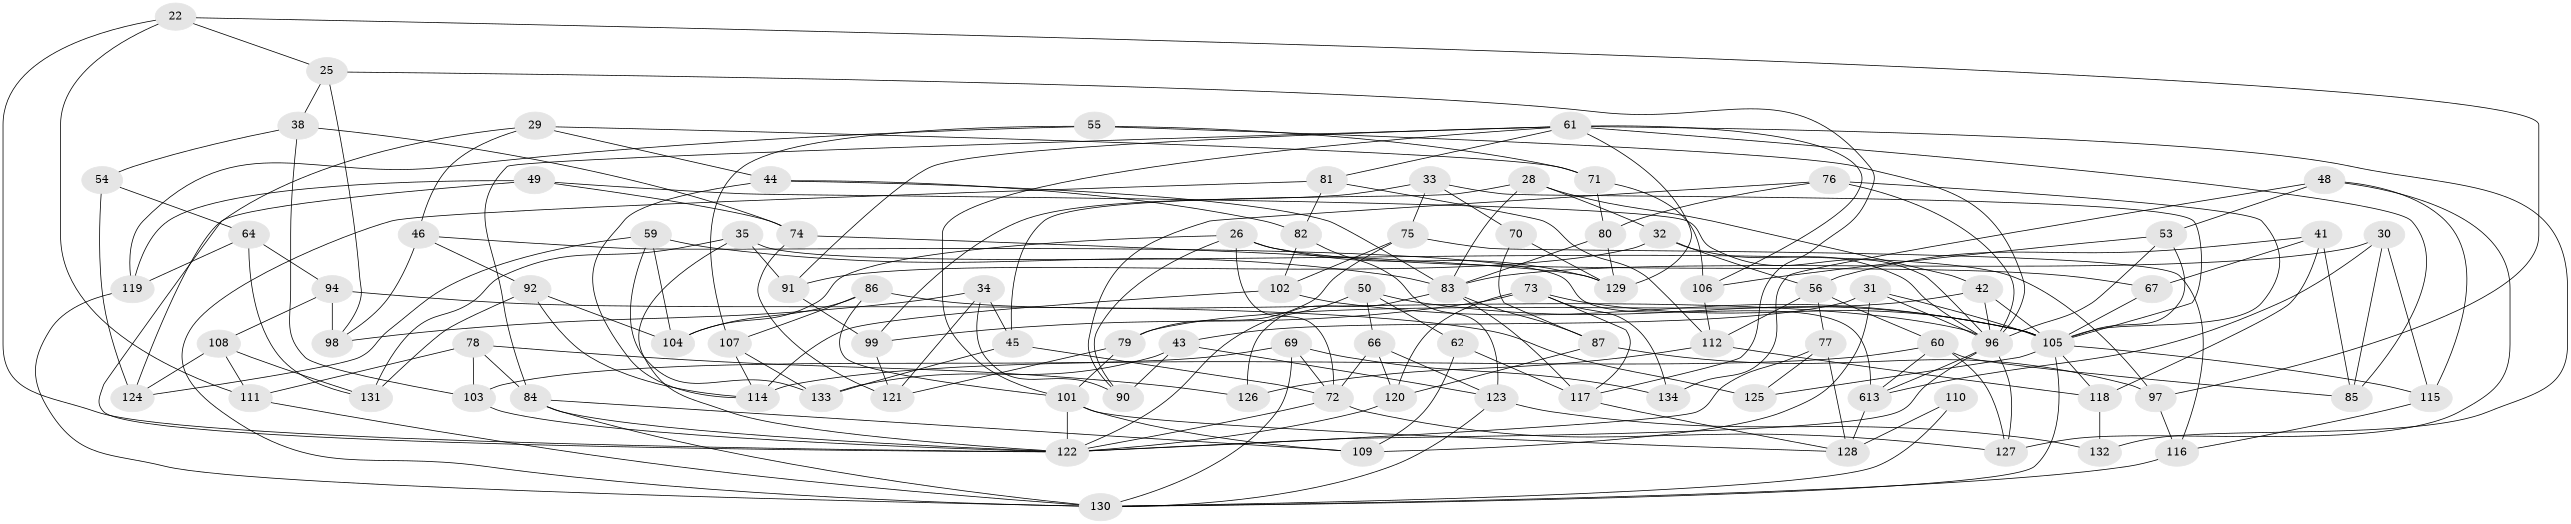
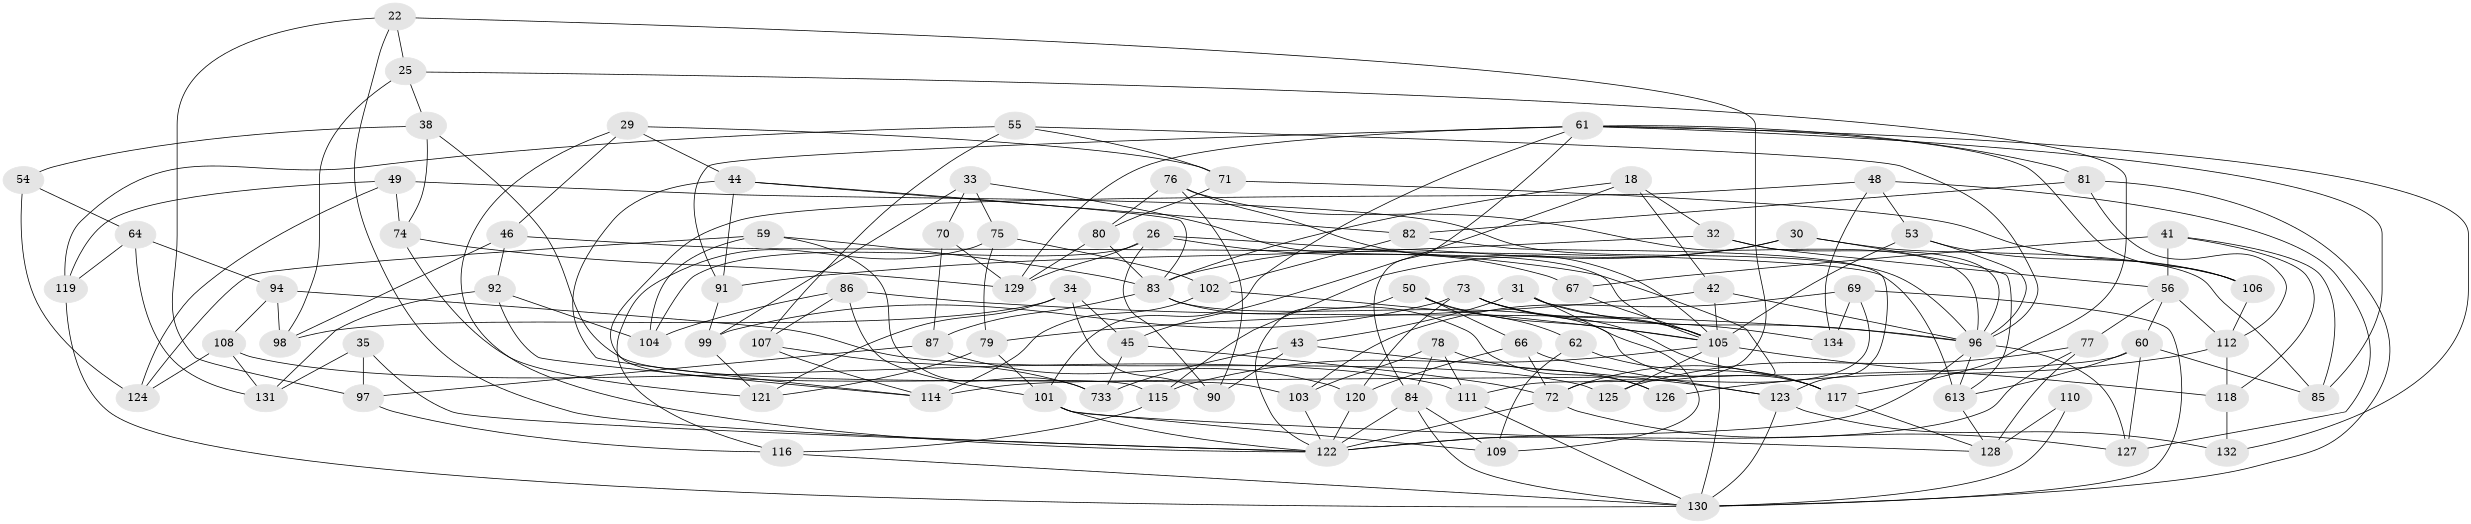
node "28": label "28" -> "18"
edge "35" -- "91": now "44" -- "91"
node "133": label "133" -> "733"
